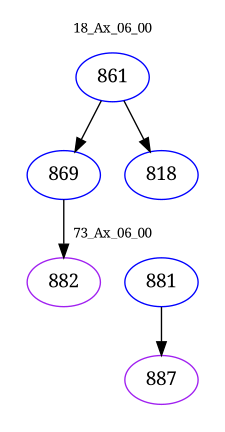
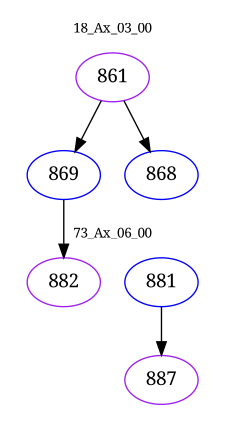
cluster "18_Ax_06_00": label "18_Ax_06_00" -> "18_Ax_03_00"
node "861": color blue -> purple
node "818": label "818" -> "868"
